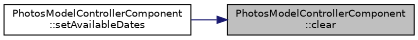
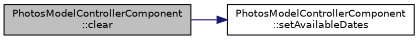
edge "PhotosModelControllerComponent ::setAvailableDates" -> "PhotosModelControllerComponent ::clear": reversed
